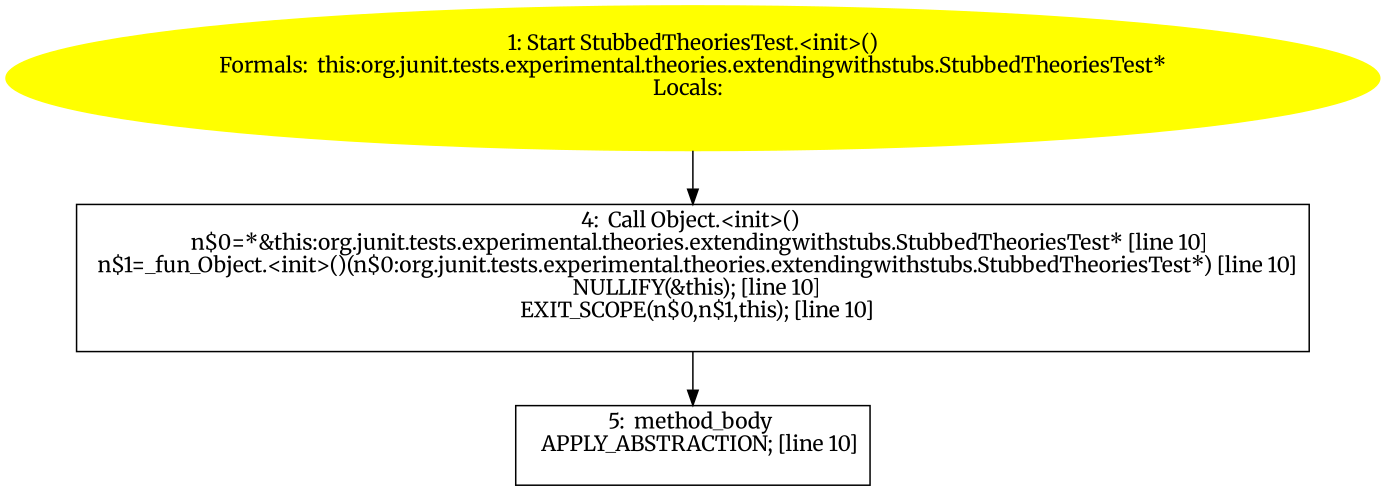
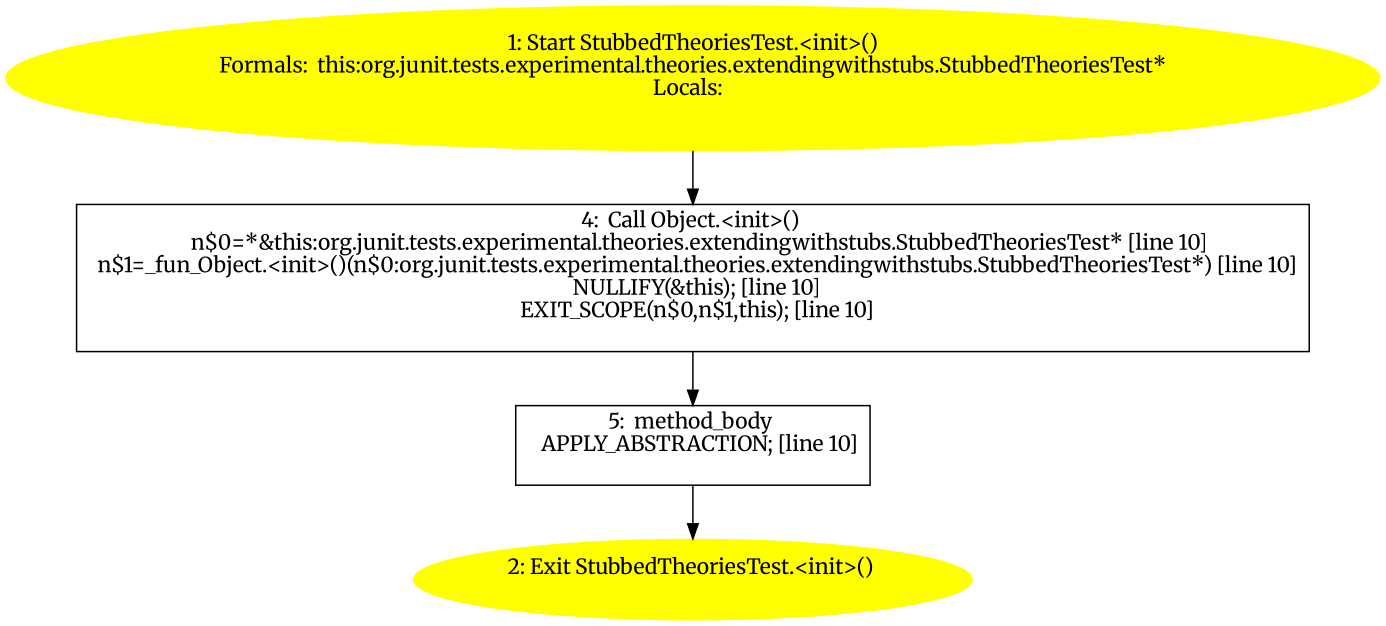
node "2: Exit StubbedTheoriesTest.<init>()": added
